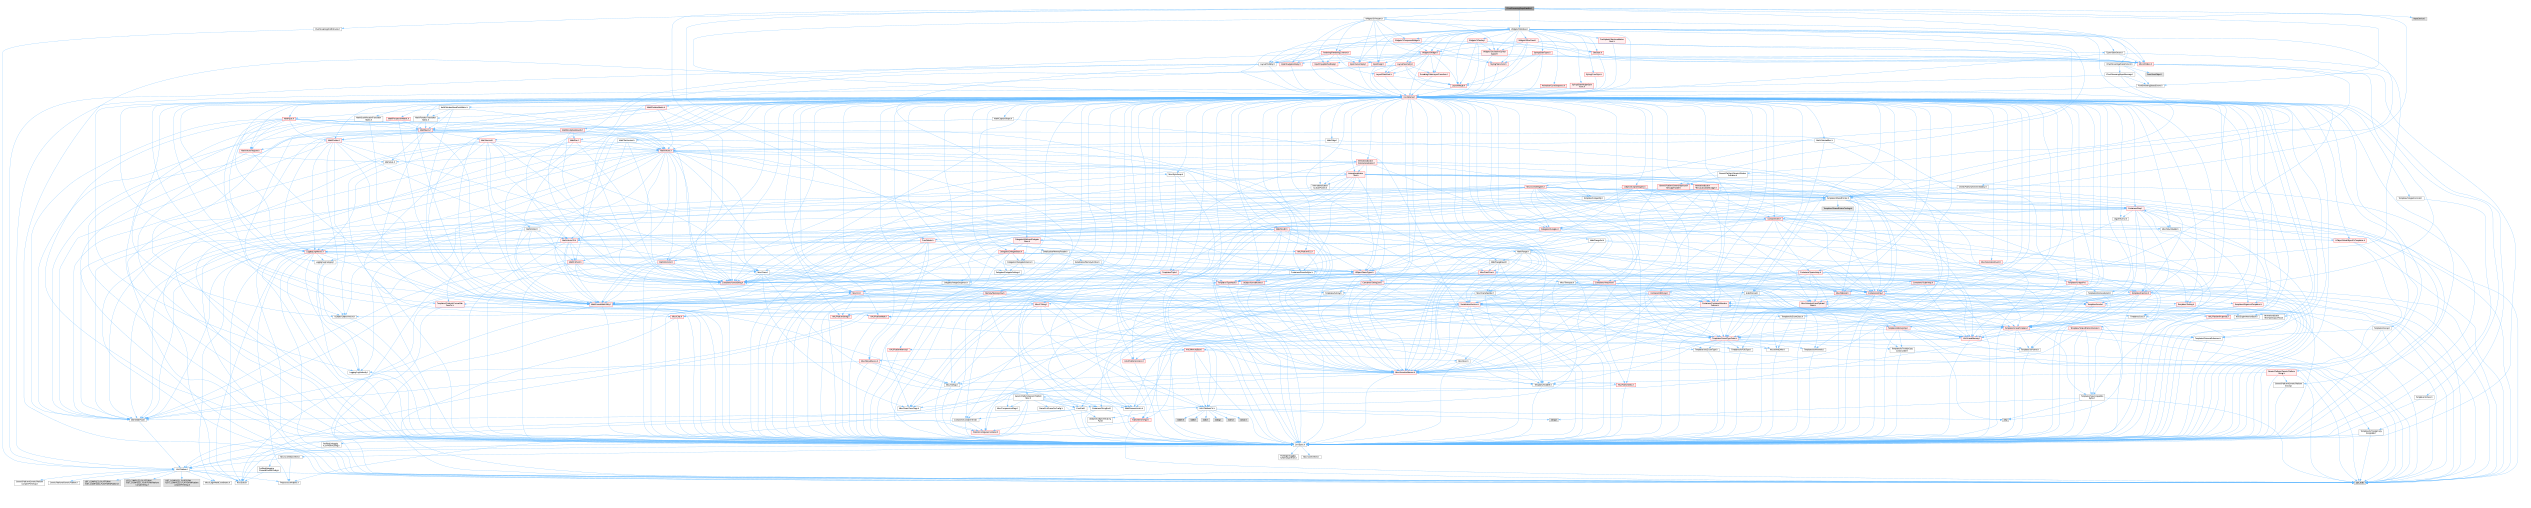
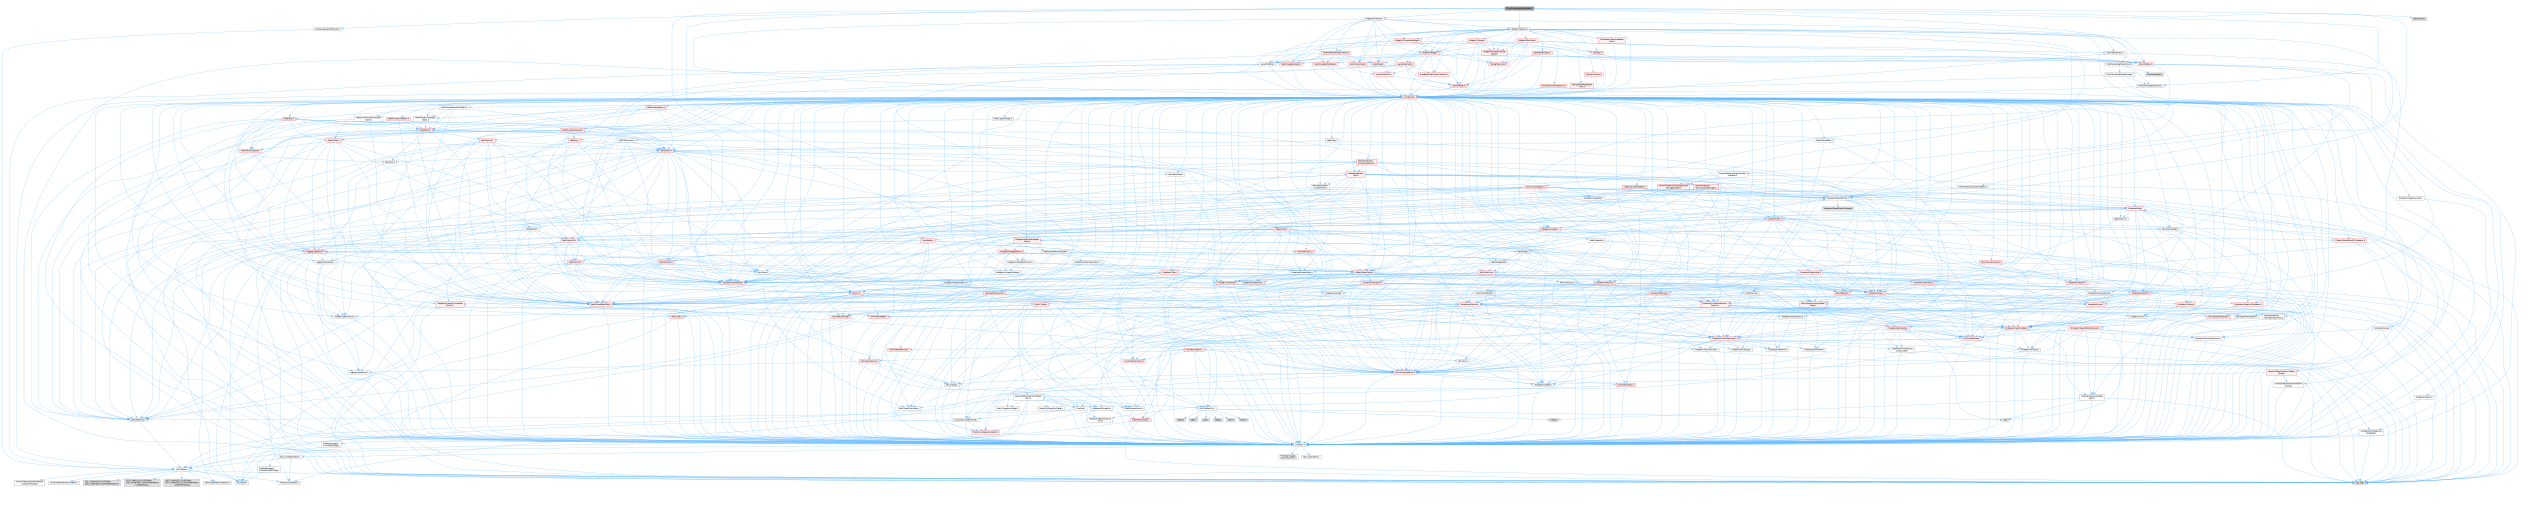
edge "Containers/Set.h" -> "Delegates/Delegate.h": now "Misc/Attribute.h" -> "Delegates/Delegate.h"
node "Vector/AndOrNot.h": label "Vector/AndOrNot.h" -> "Templates/AndOrNot.h"
